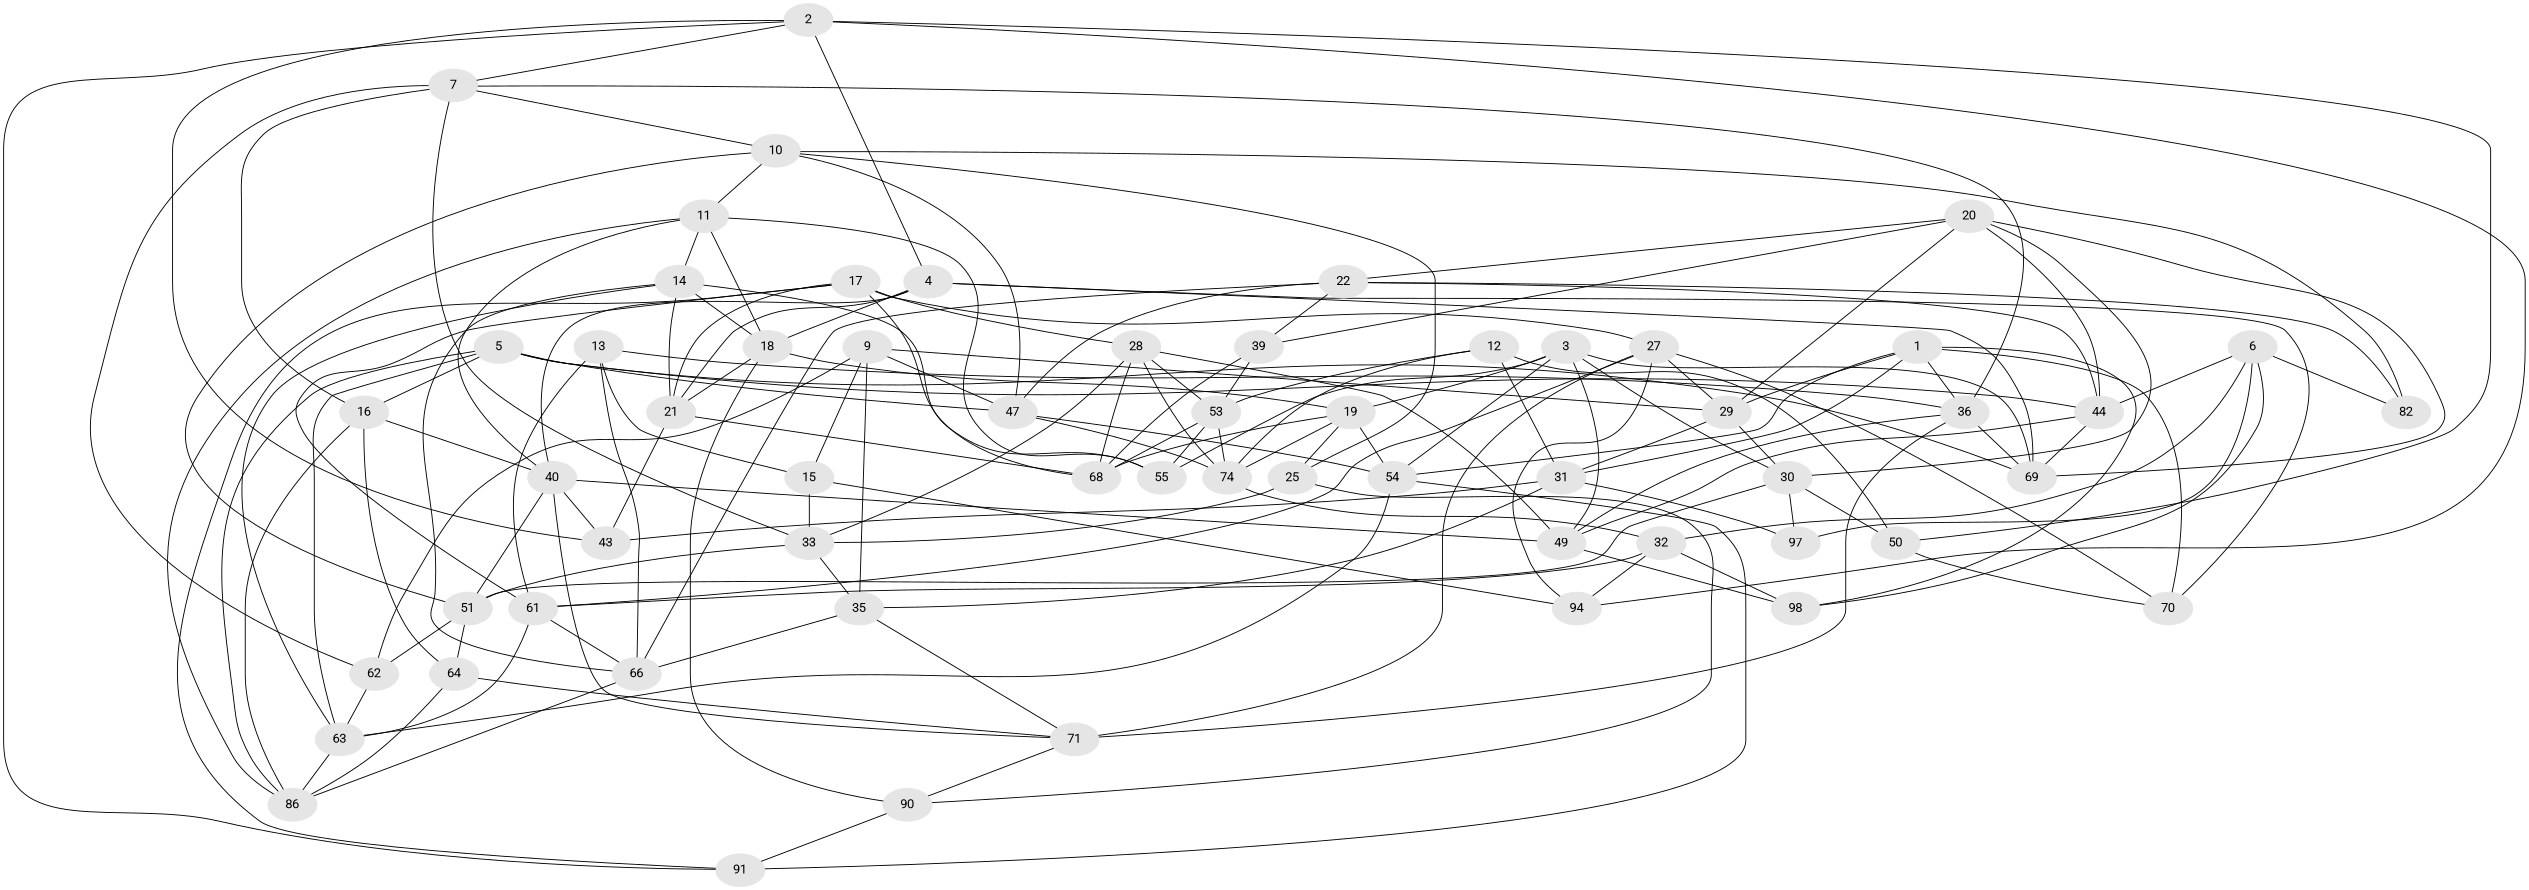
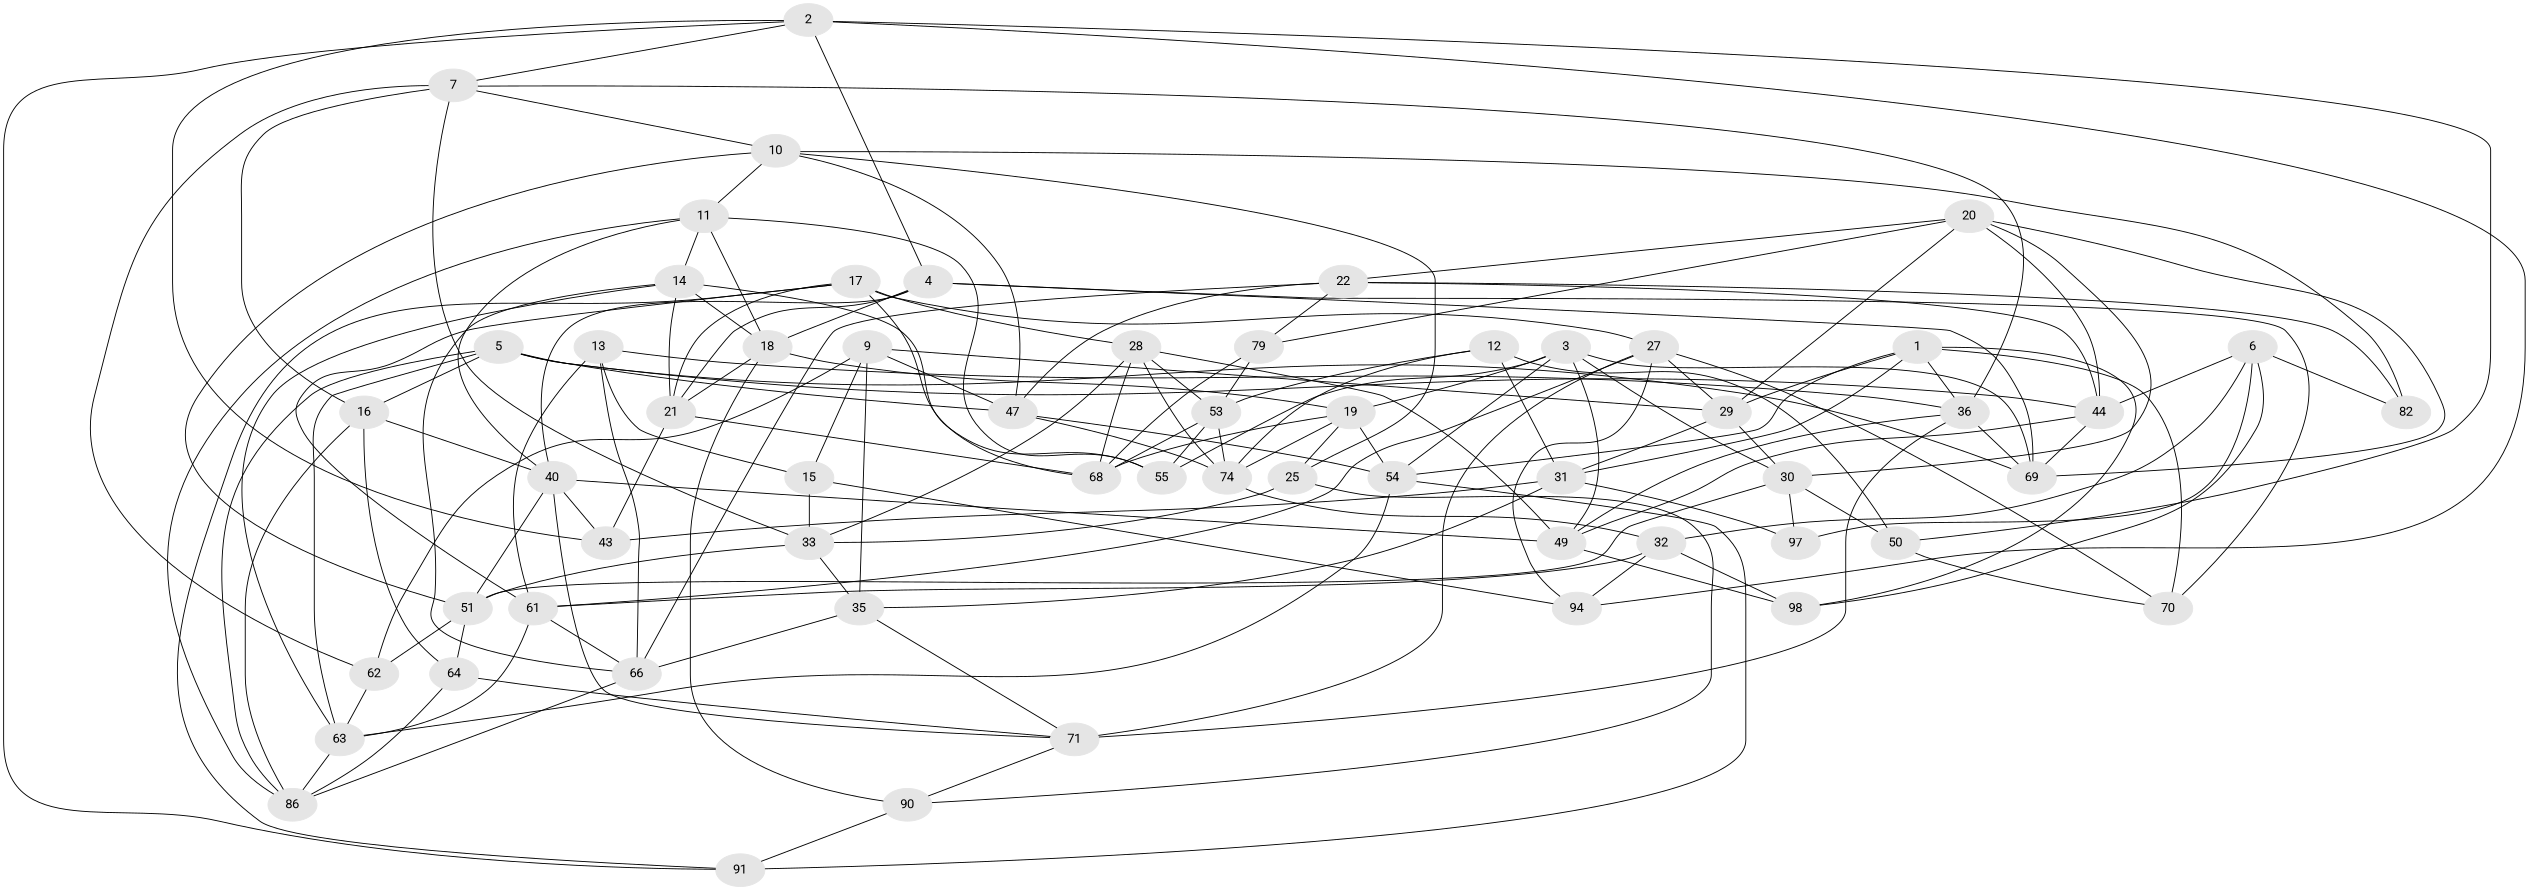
node "39": label "39" -> "79"
